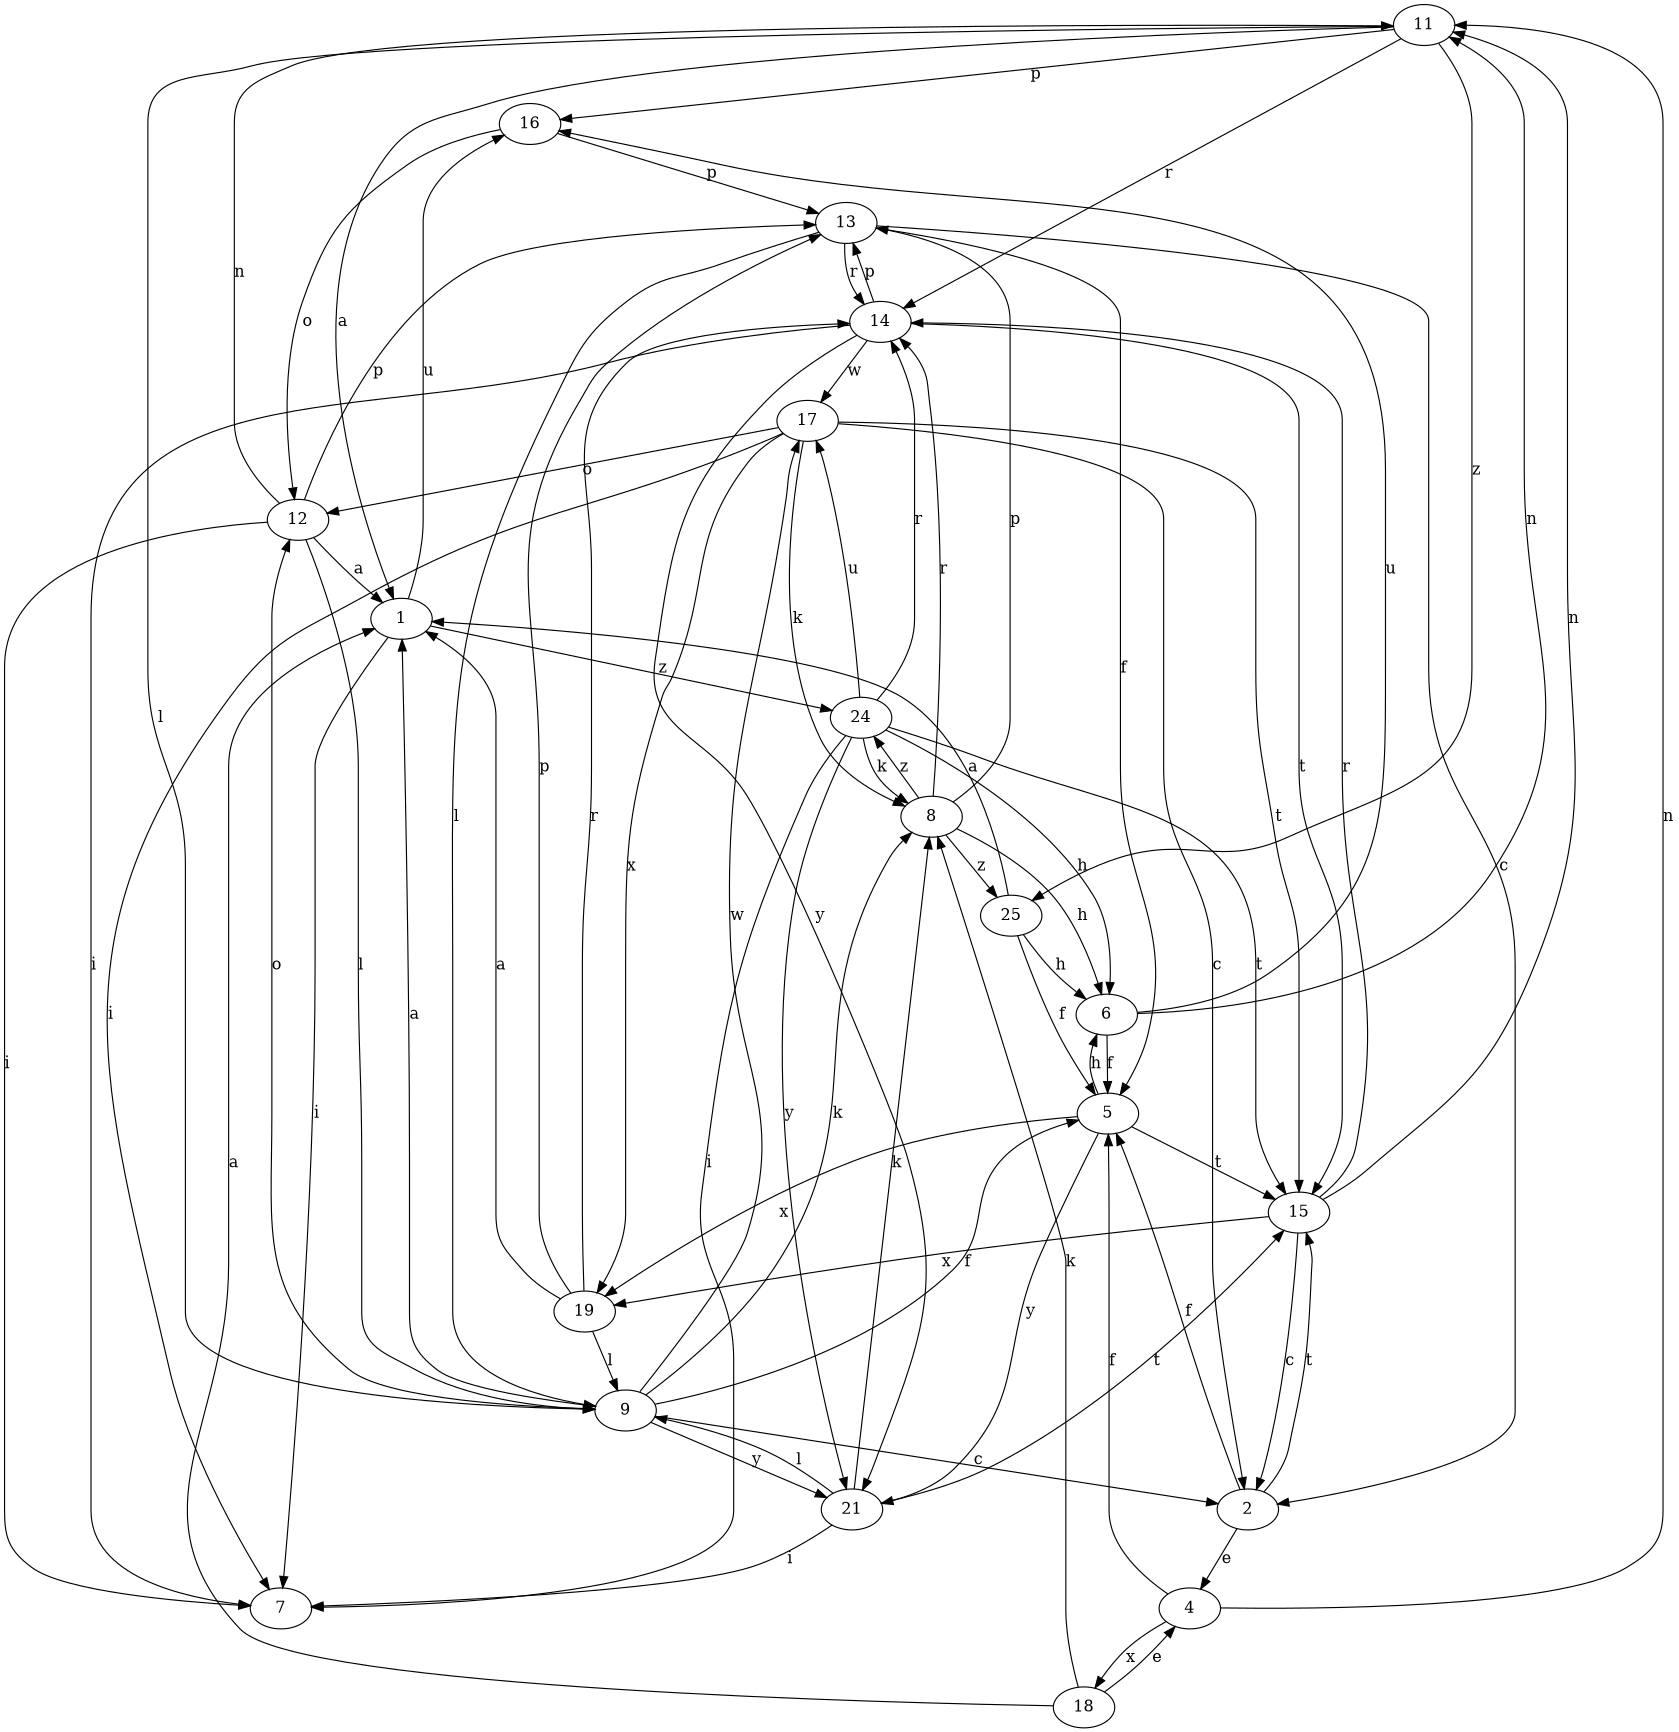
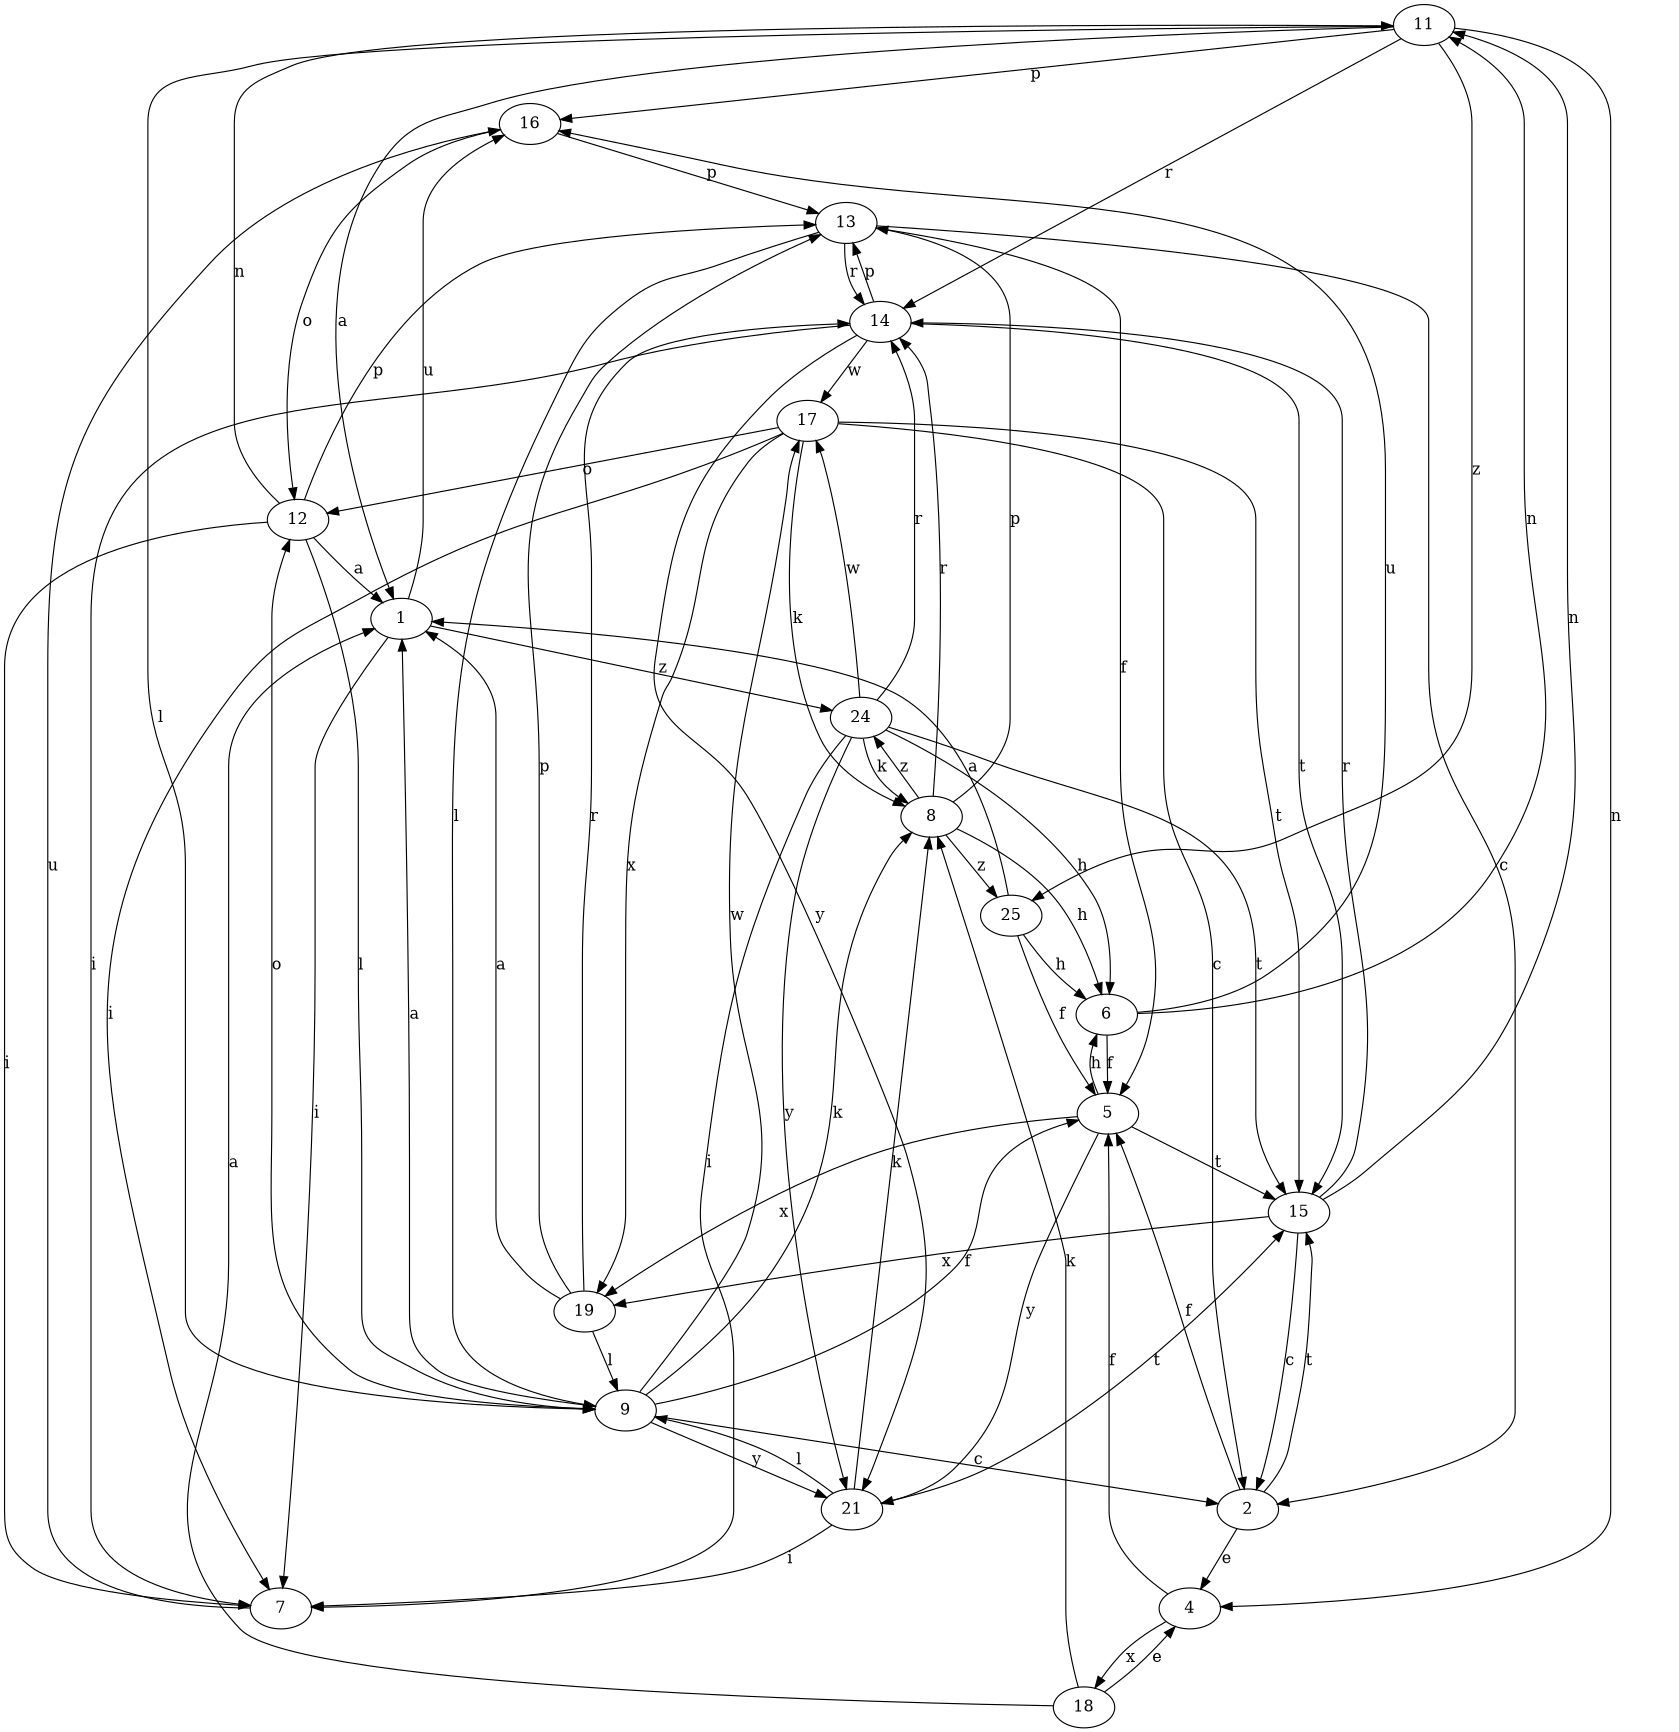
edge "24" -> "17": label "u" -> "w"
edge "7" -> "16": added, label "u"
edge "4" -> "11": reversed
